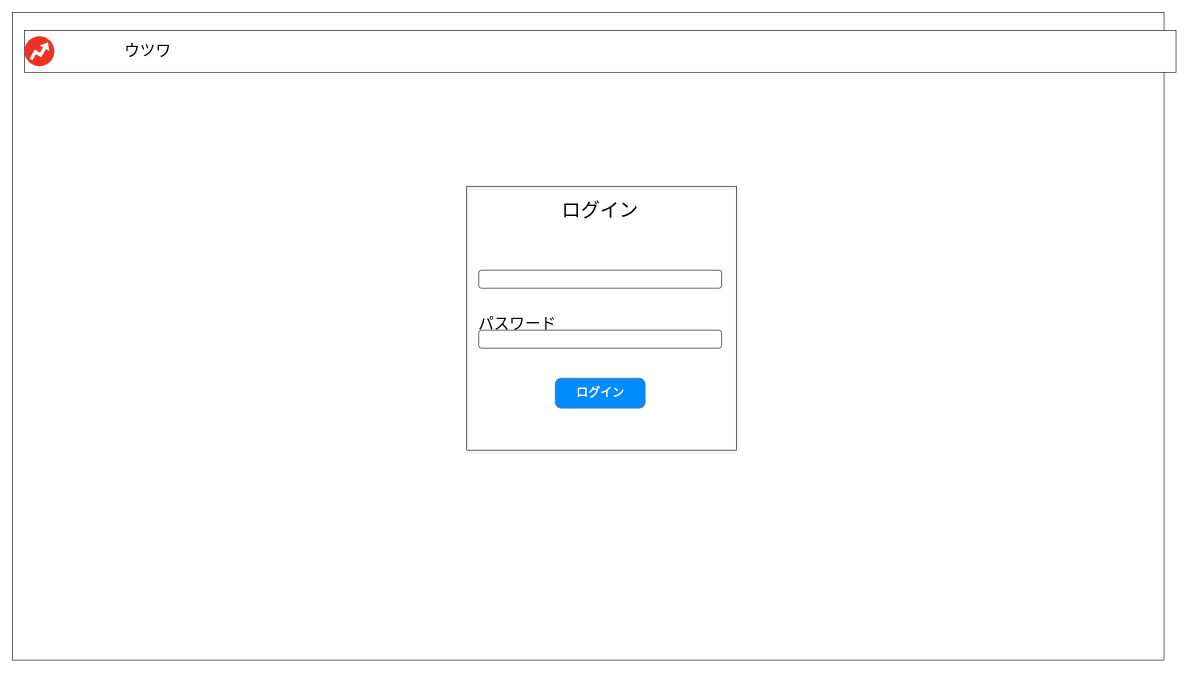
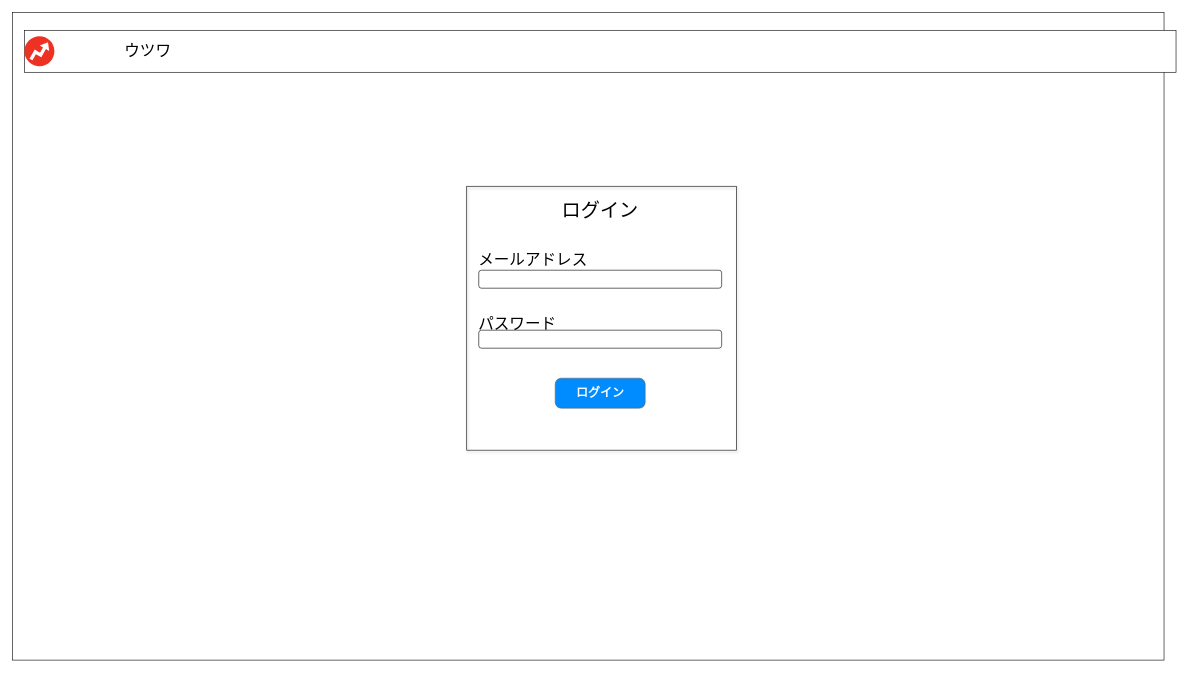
node "メールアドレス": added
